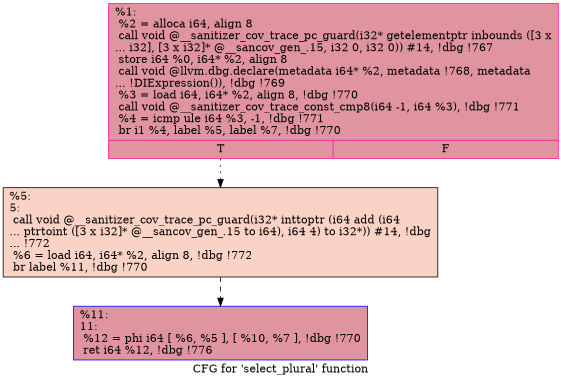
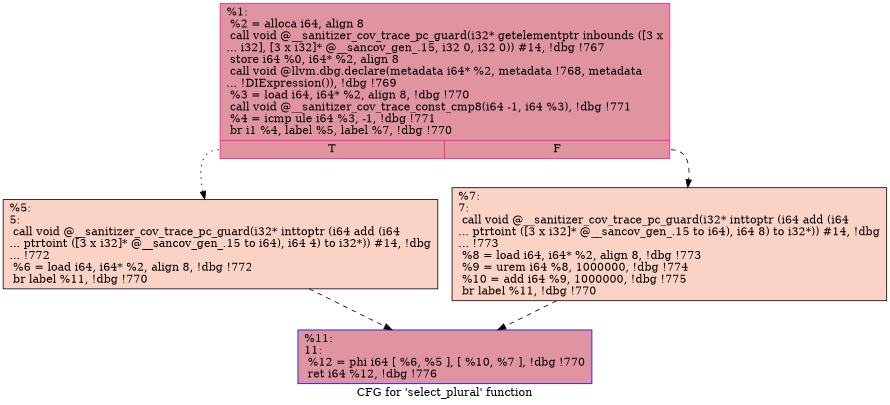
node "%7:": added
